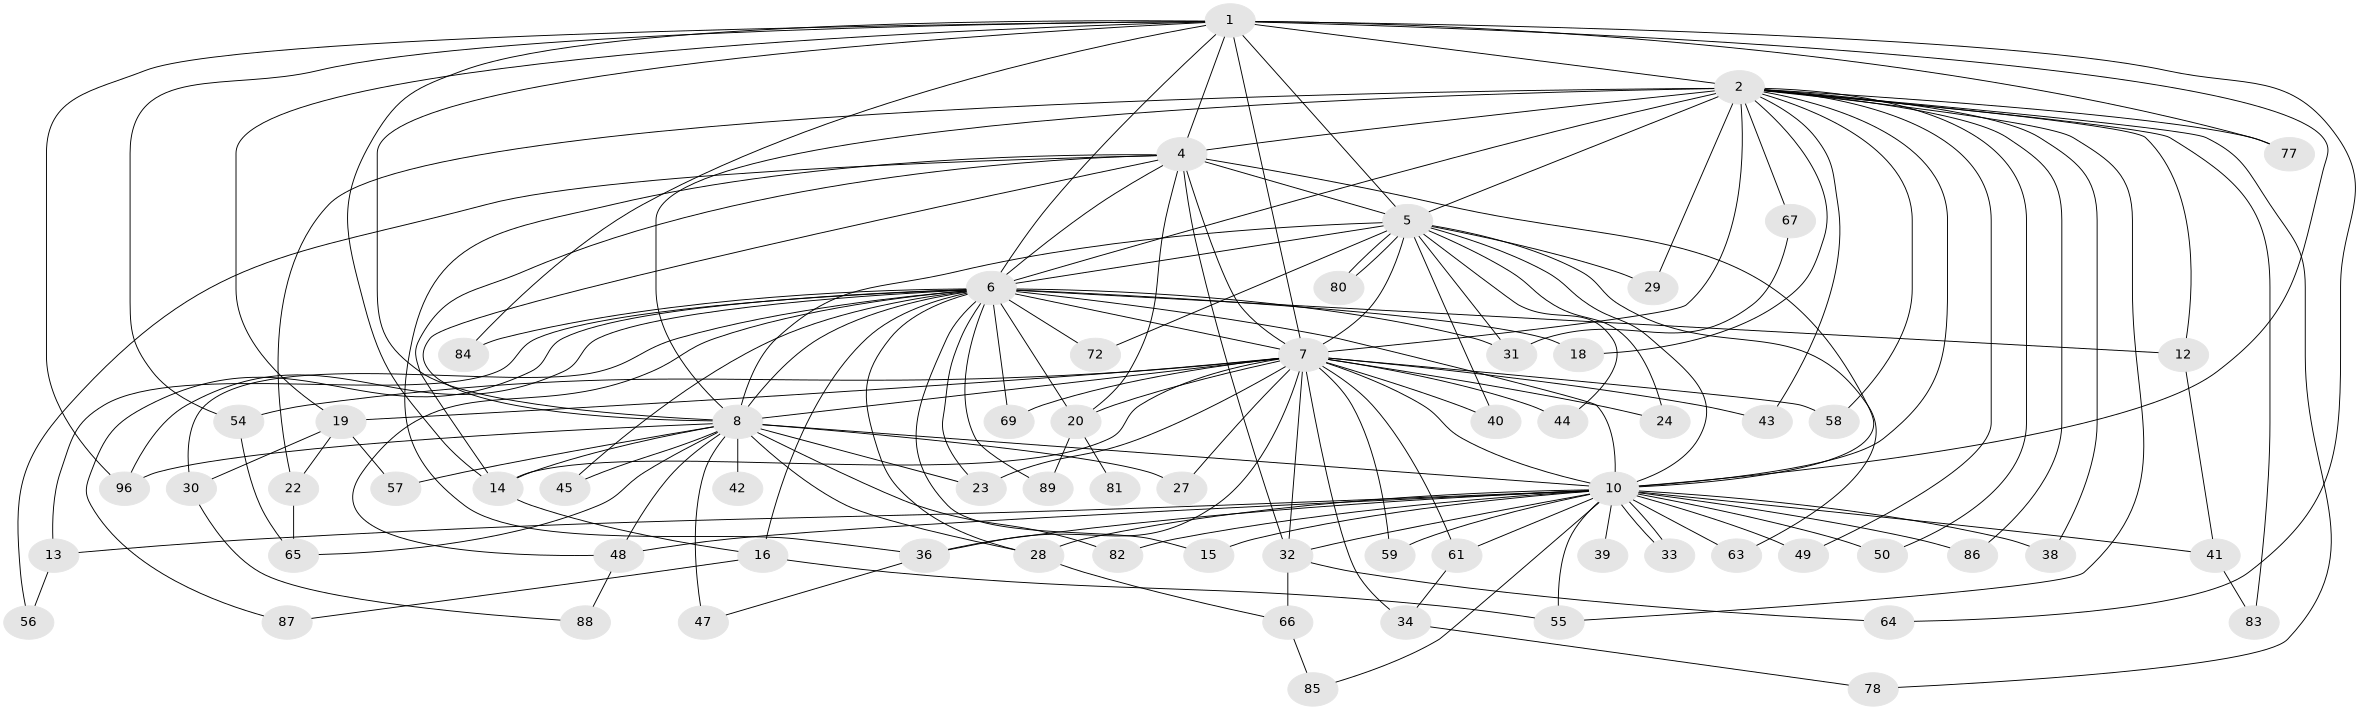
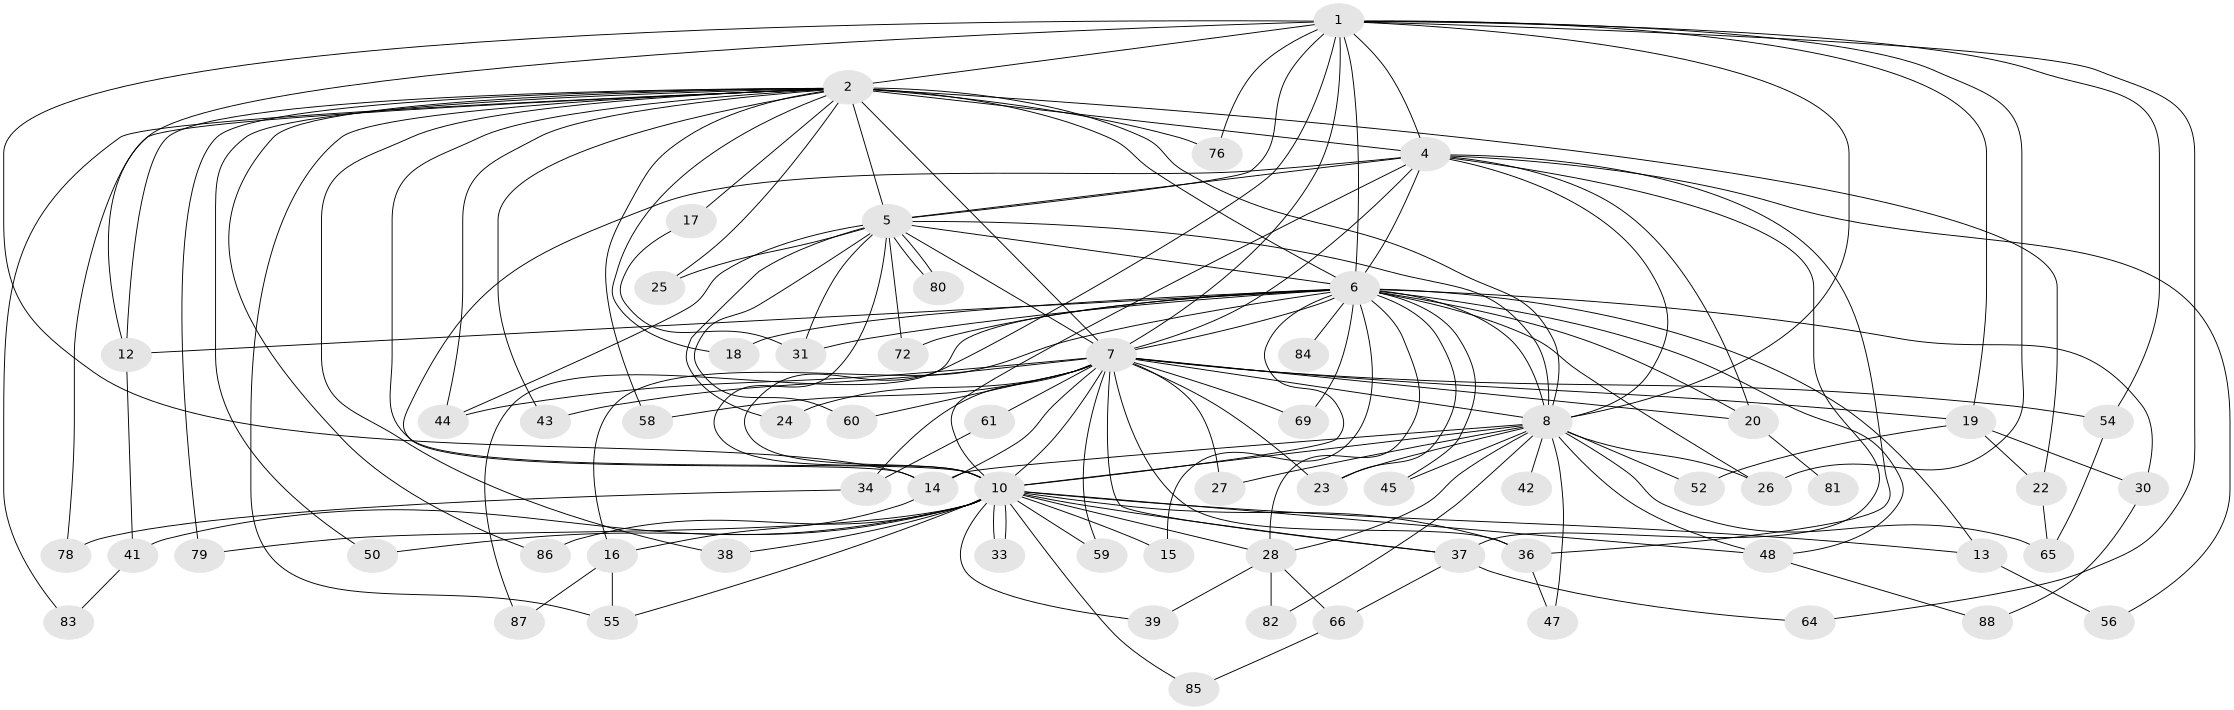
edge "1" -- "84": now "1" -- "12"
edge "2" -- "44": added
node "77": label "77" -> "76"
node "67": label "67" -> "17"
node "29": label "29" -> "25"
node "40": label "40" -> "60"
node "96": label "96" -> "26"
node "57": label "57" -> "52"
node "89": removed
edge "10" -- "82": now "28" -- "82"
edge "10" -- "61": removed
node "32": label "32" -> "37"
node "63": removed
node "49": label "49" -> "79"
edge "28" -- "39": added
